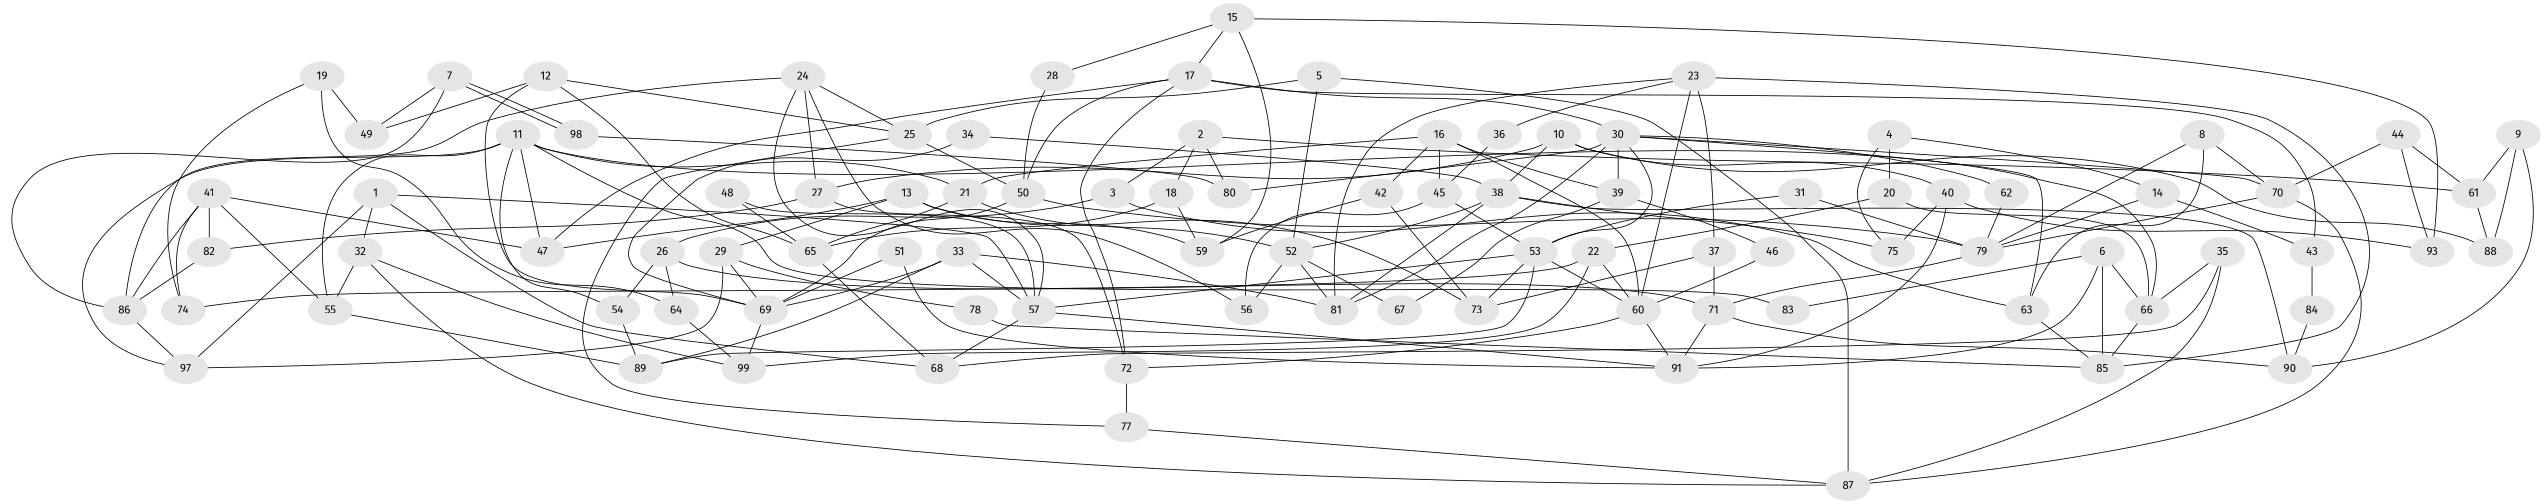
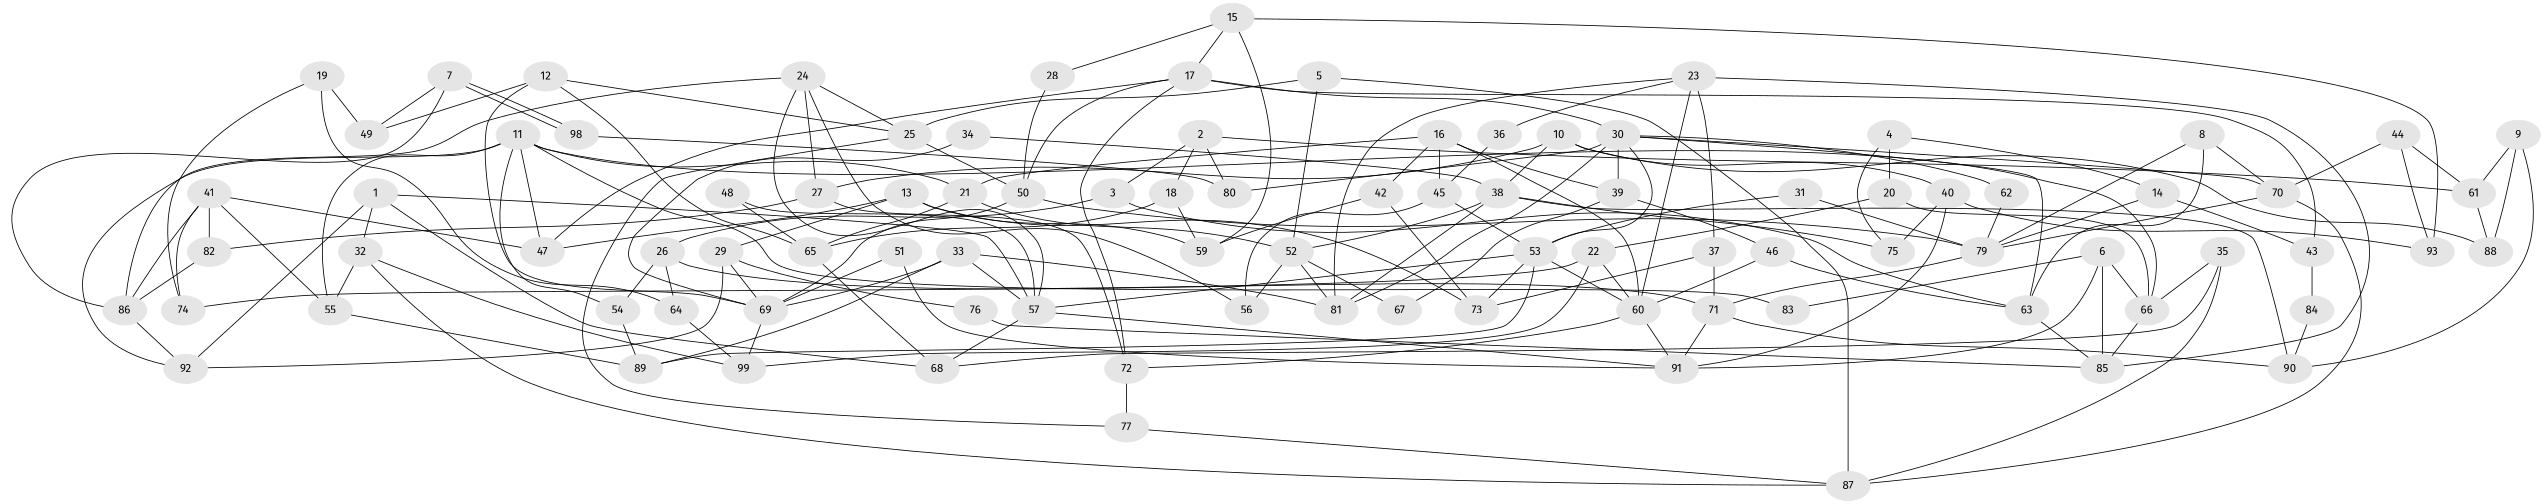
edge "46" -- "63": added
node "78": label "78" -> "76"
node "97": label "97" -> "92"
